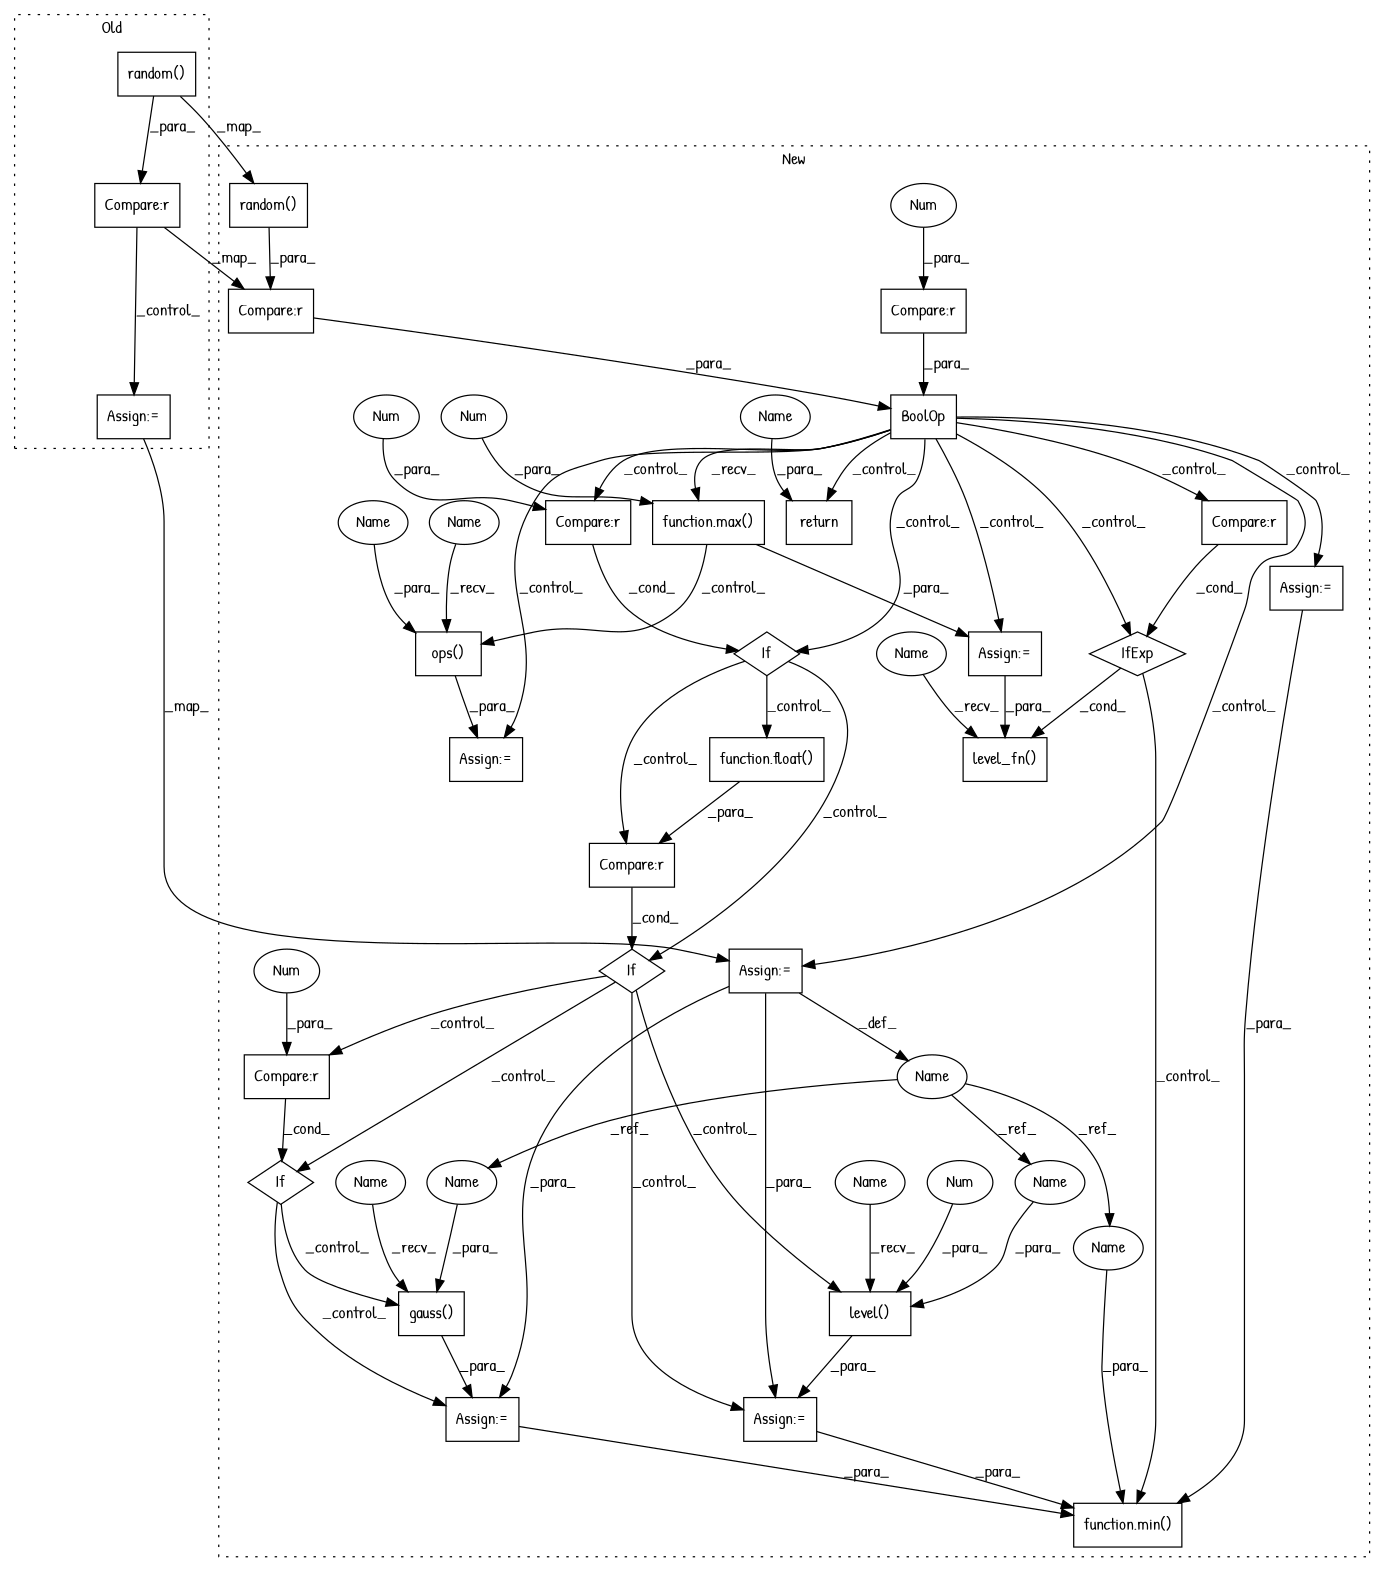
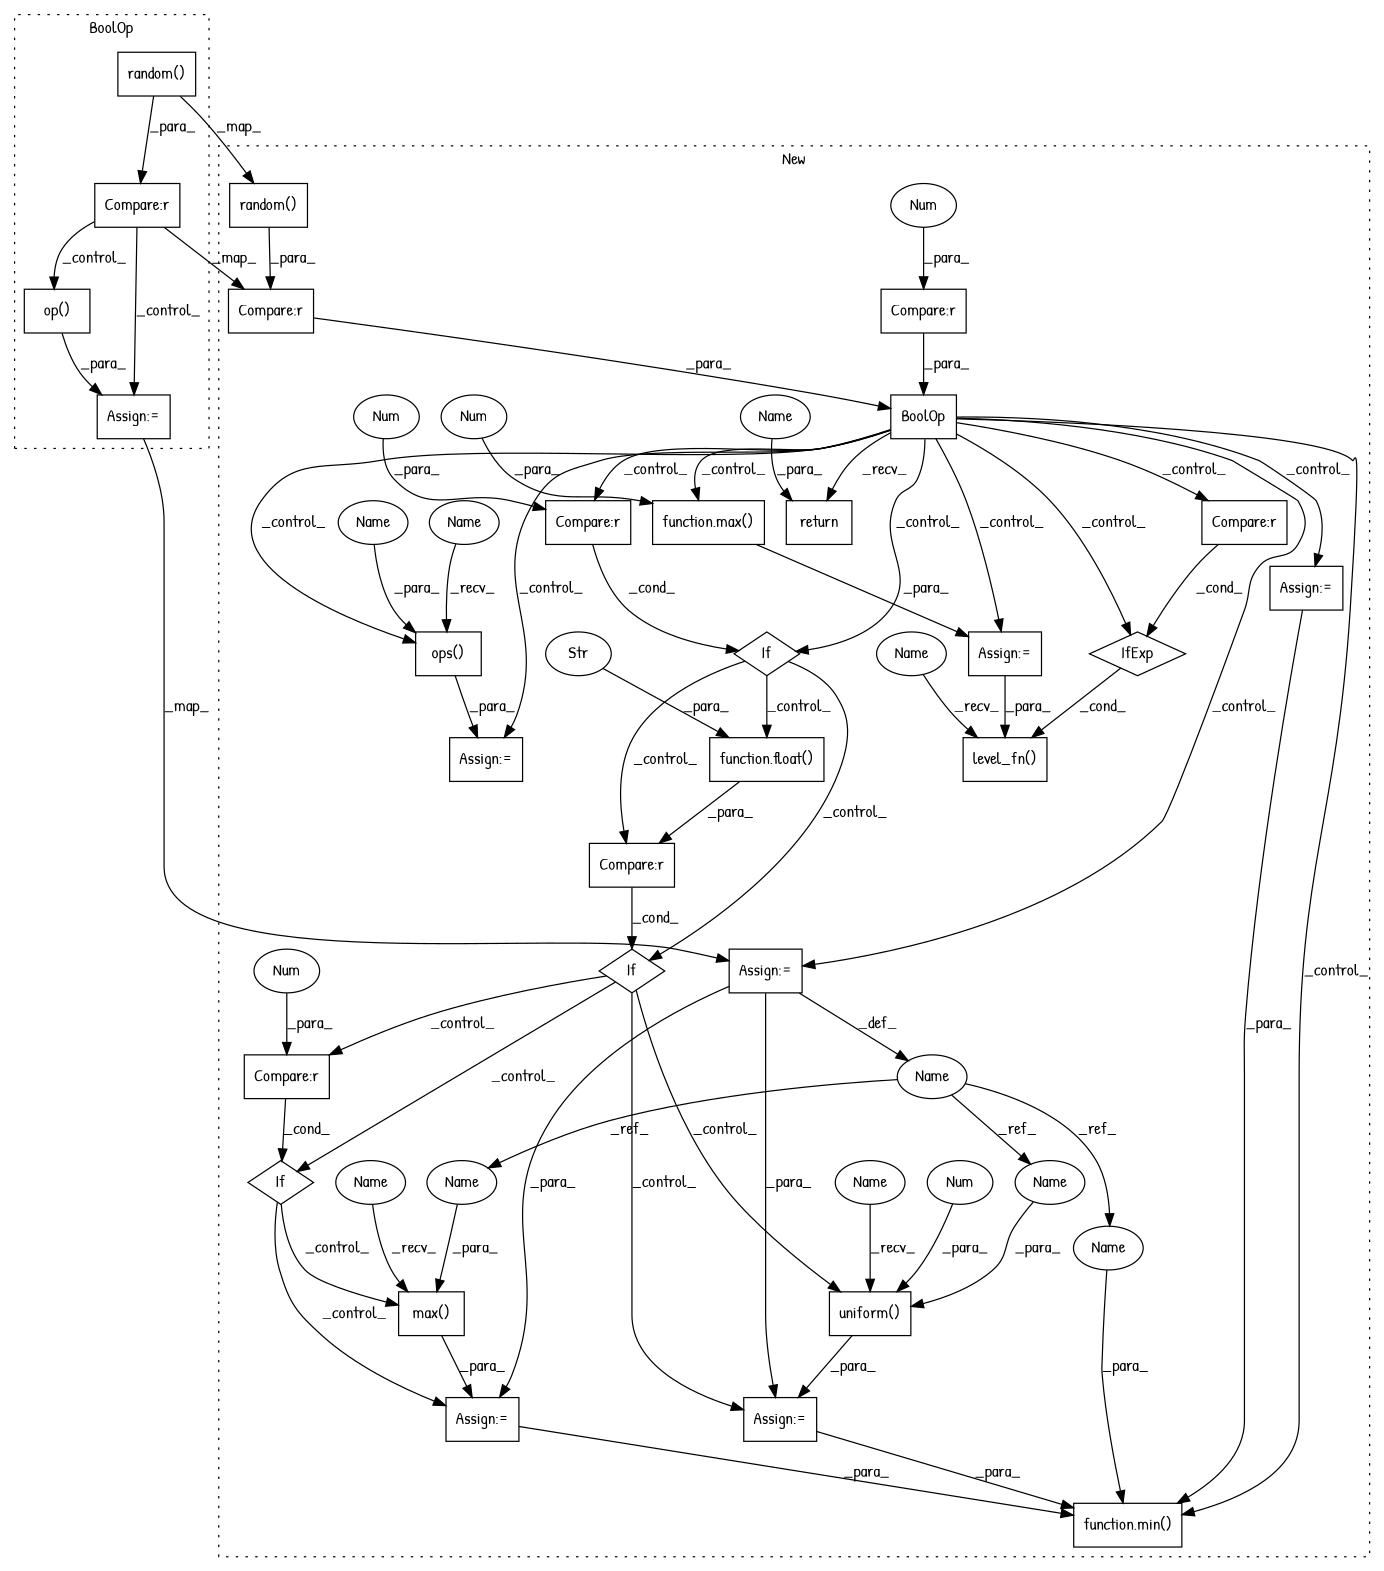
cluster "Old": label "Old" -> "BoolOp"
node "op()": added
edge "BoolOp" -> "function.max()": label "_recv_" -> "_control_"
edge "BoolOp" -> "return": label "_control_" -> "_recv_"
edge "function.max()" -> "ops()": now "BoolOp" -> "ops()"
node "Str": added
edge "IfExp" -> "function.min()": now "BoolOp" -> "function.min()"
node "gauss()": label "gauss()" -> "max()"
node "level()": label "level()" -> "uniform()"
